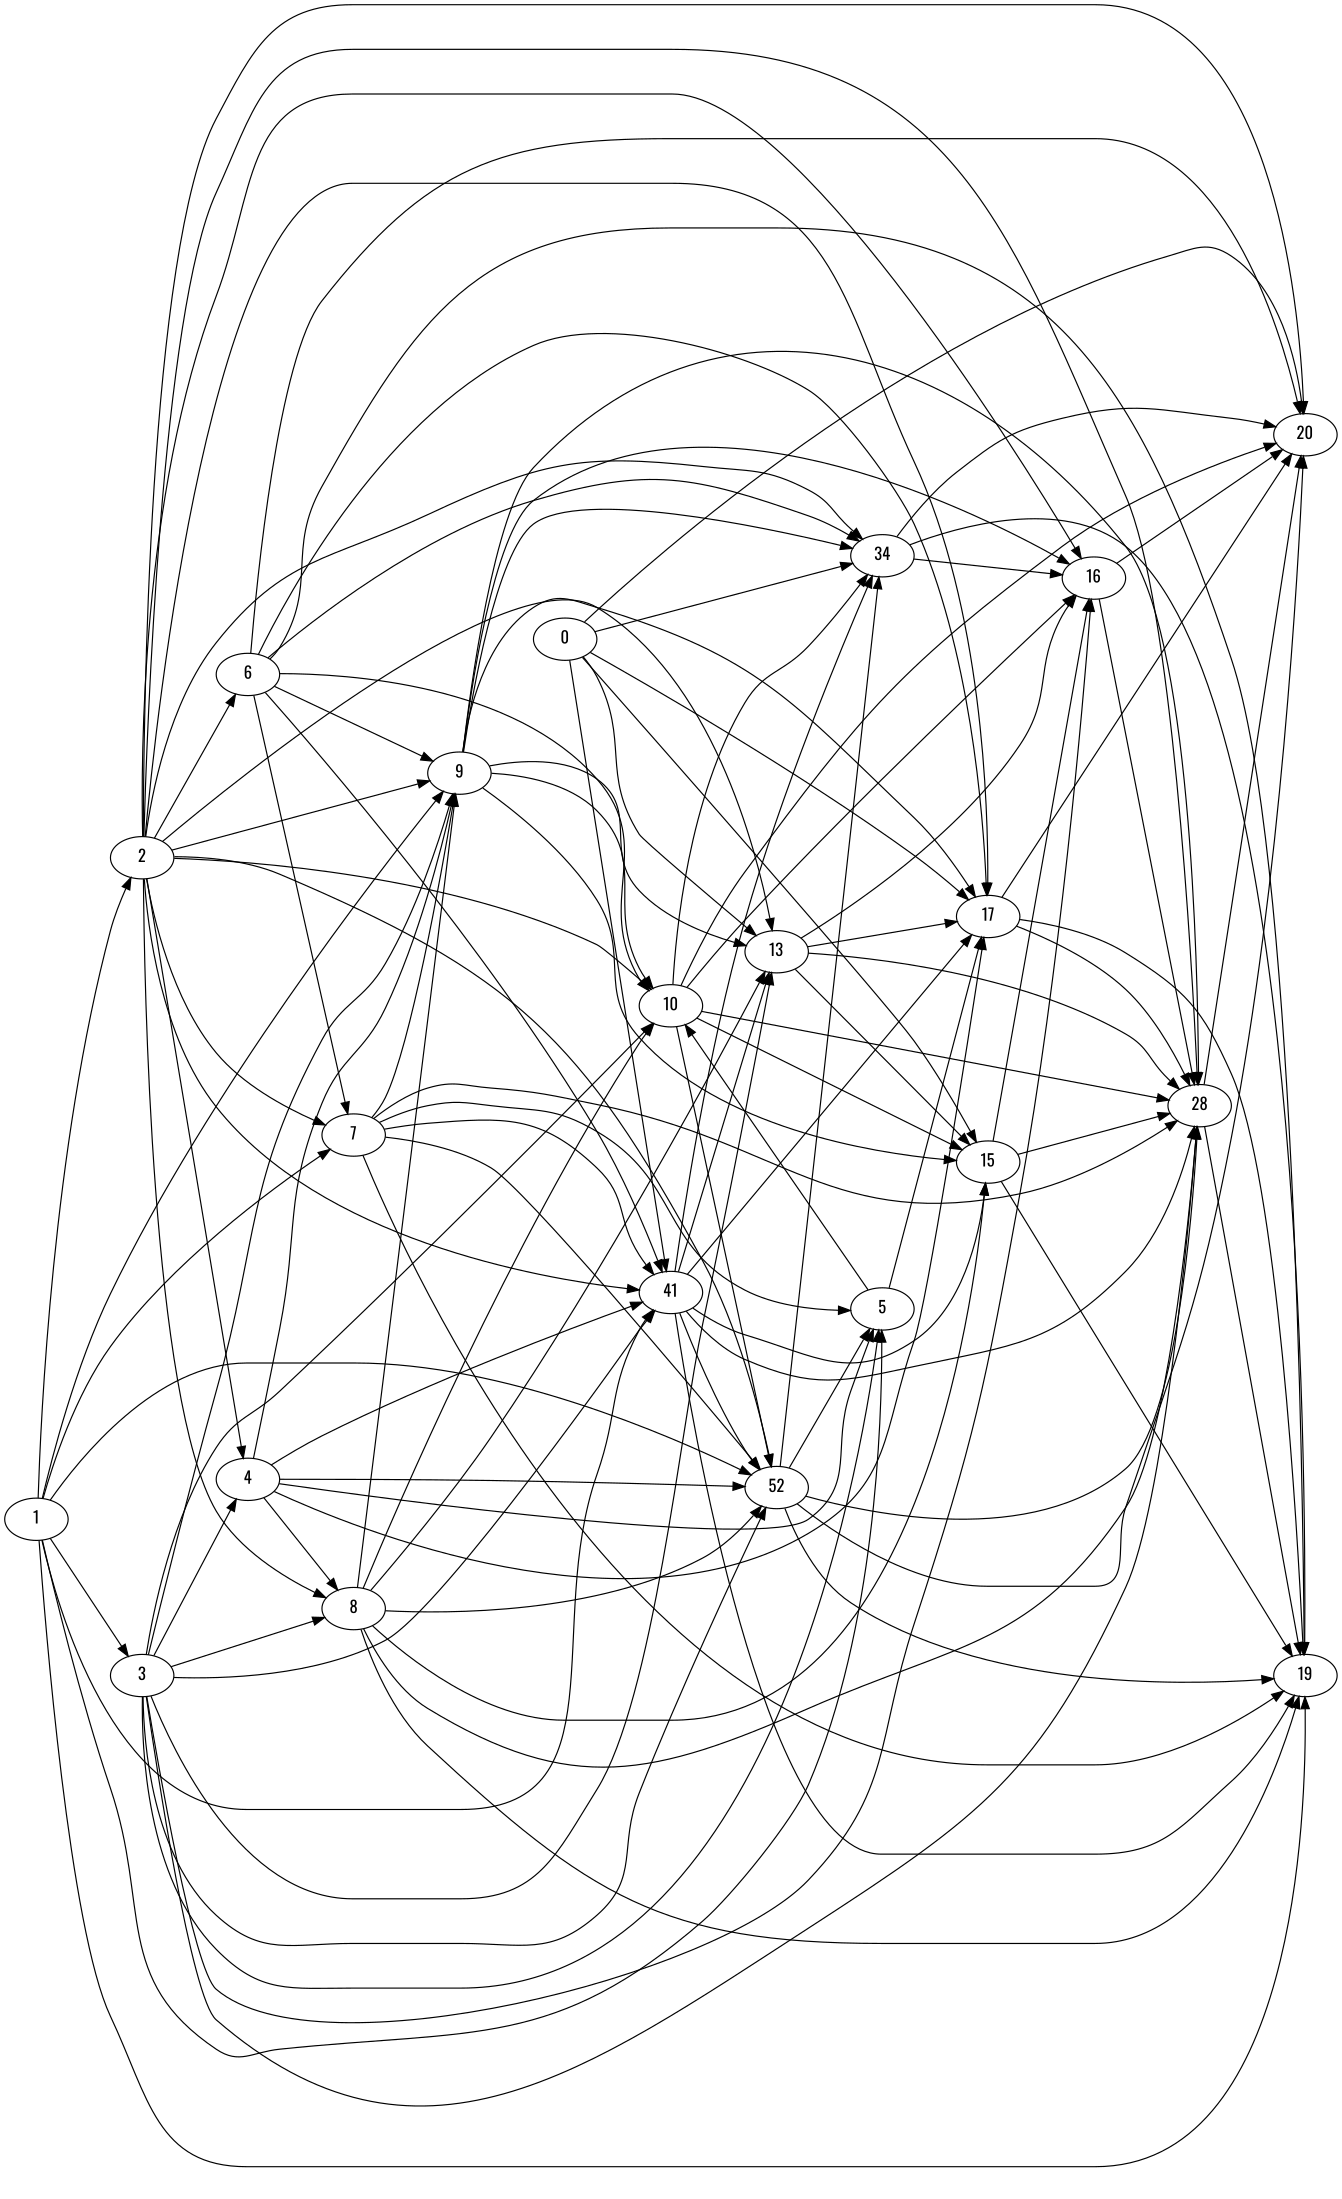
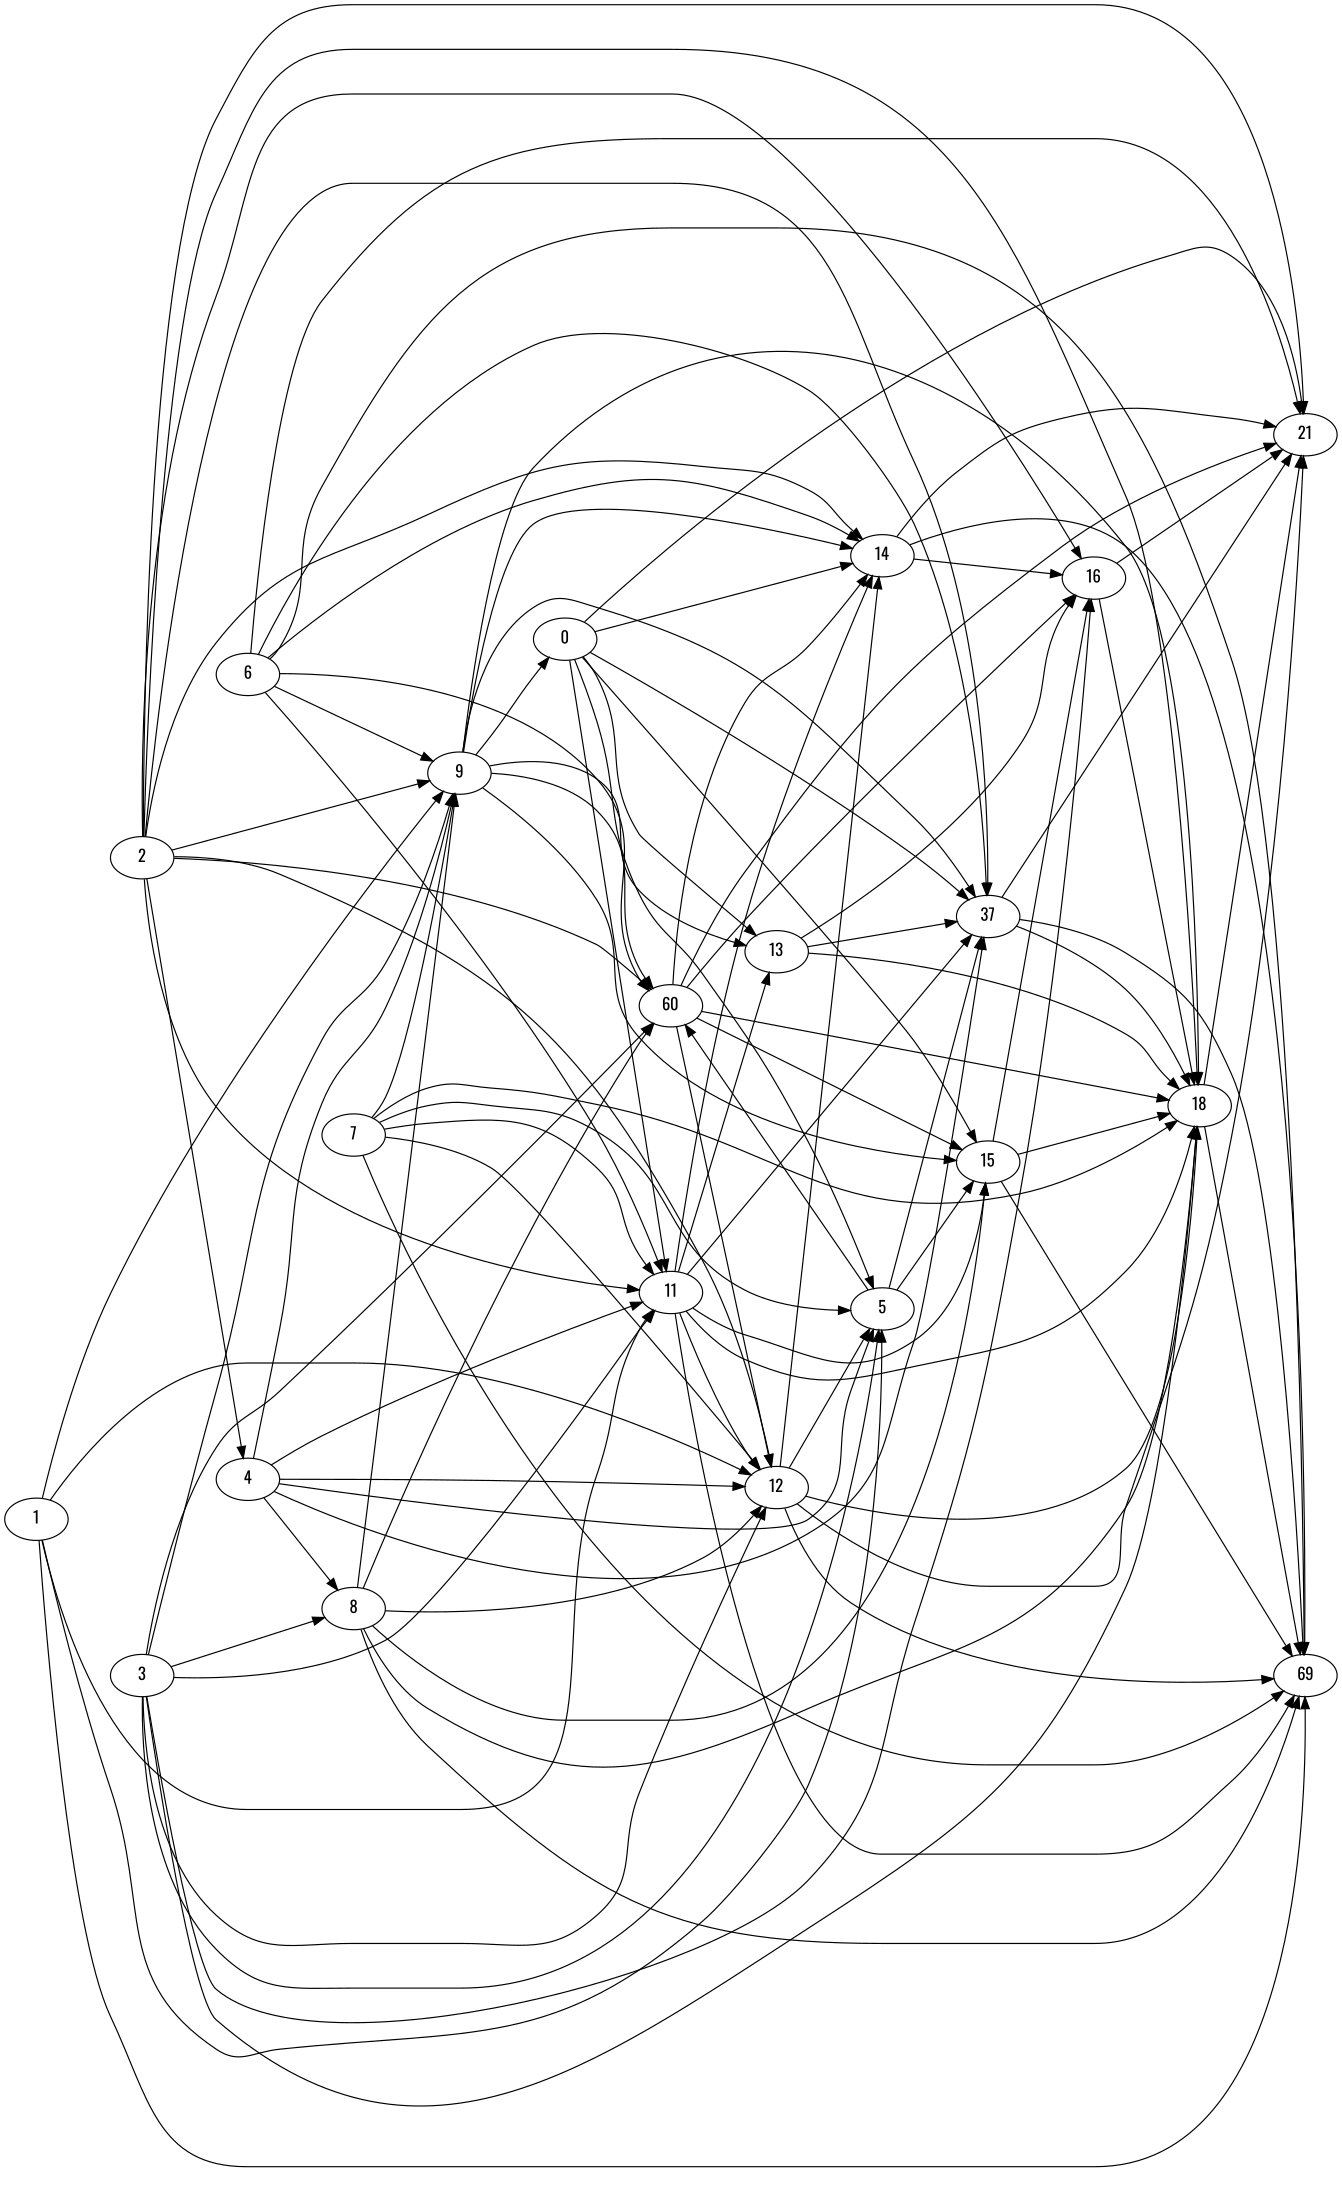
node "20": label "20" -> "21"
edge "9" -> "16": now "9" -> "0"
node "34": label "34" -> "14"
edge "2" -> "13": removed
edge "2" -> "6": removed
edge "6" -> "7": removed
node "17": label "17" -> "37"
edge "0" -> "5": added
node "10": label "10" -> "60"
edge "2" -> "7": removed
edge "13" -> "15": now "5" -> "15"
node "28": label "28" -> "18"
edge "1" -> "2": removed
edge "2" -> "8": removed
node "41": label "41" -> "11"
edge "8" -> "13": removed
edge "1" -> "7": removed
node "52": label "52" -> "12"
edge "3" -> "4": removed
edge "1" -> "3": removed
node "19": label "19" -> "69"
edge "3" -> "13": removed
